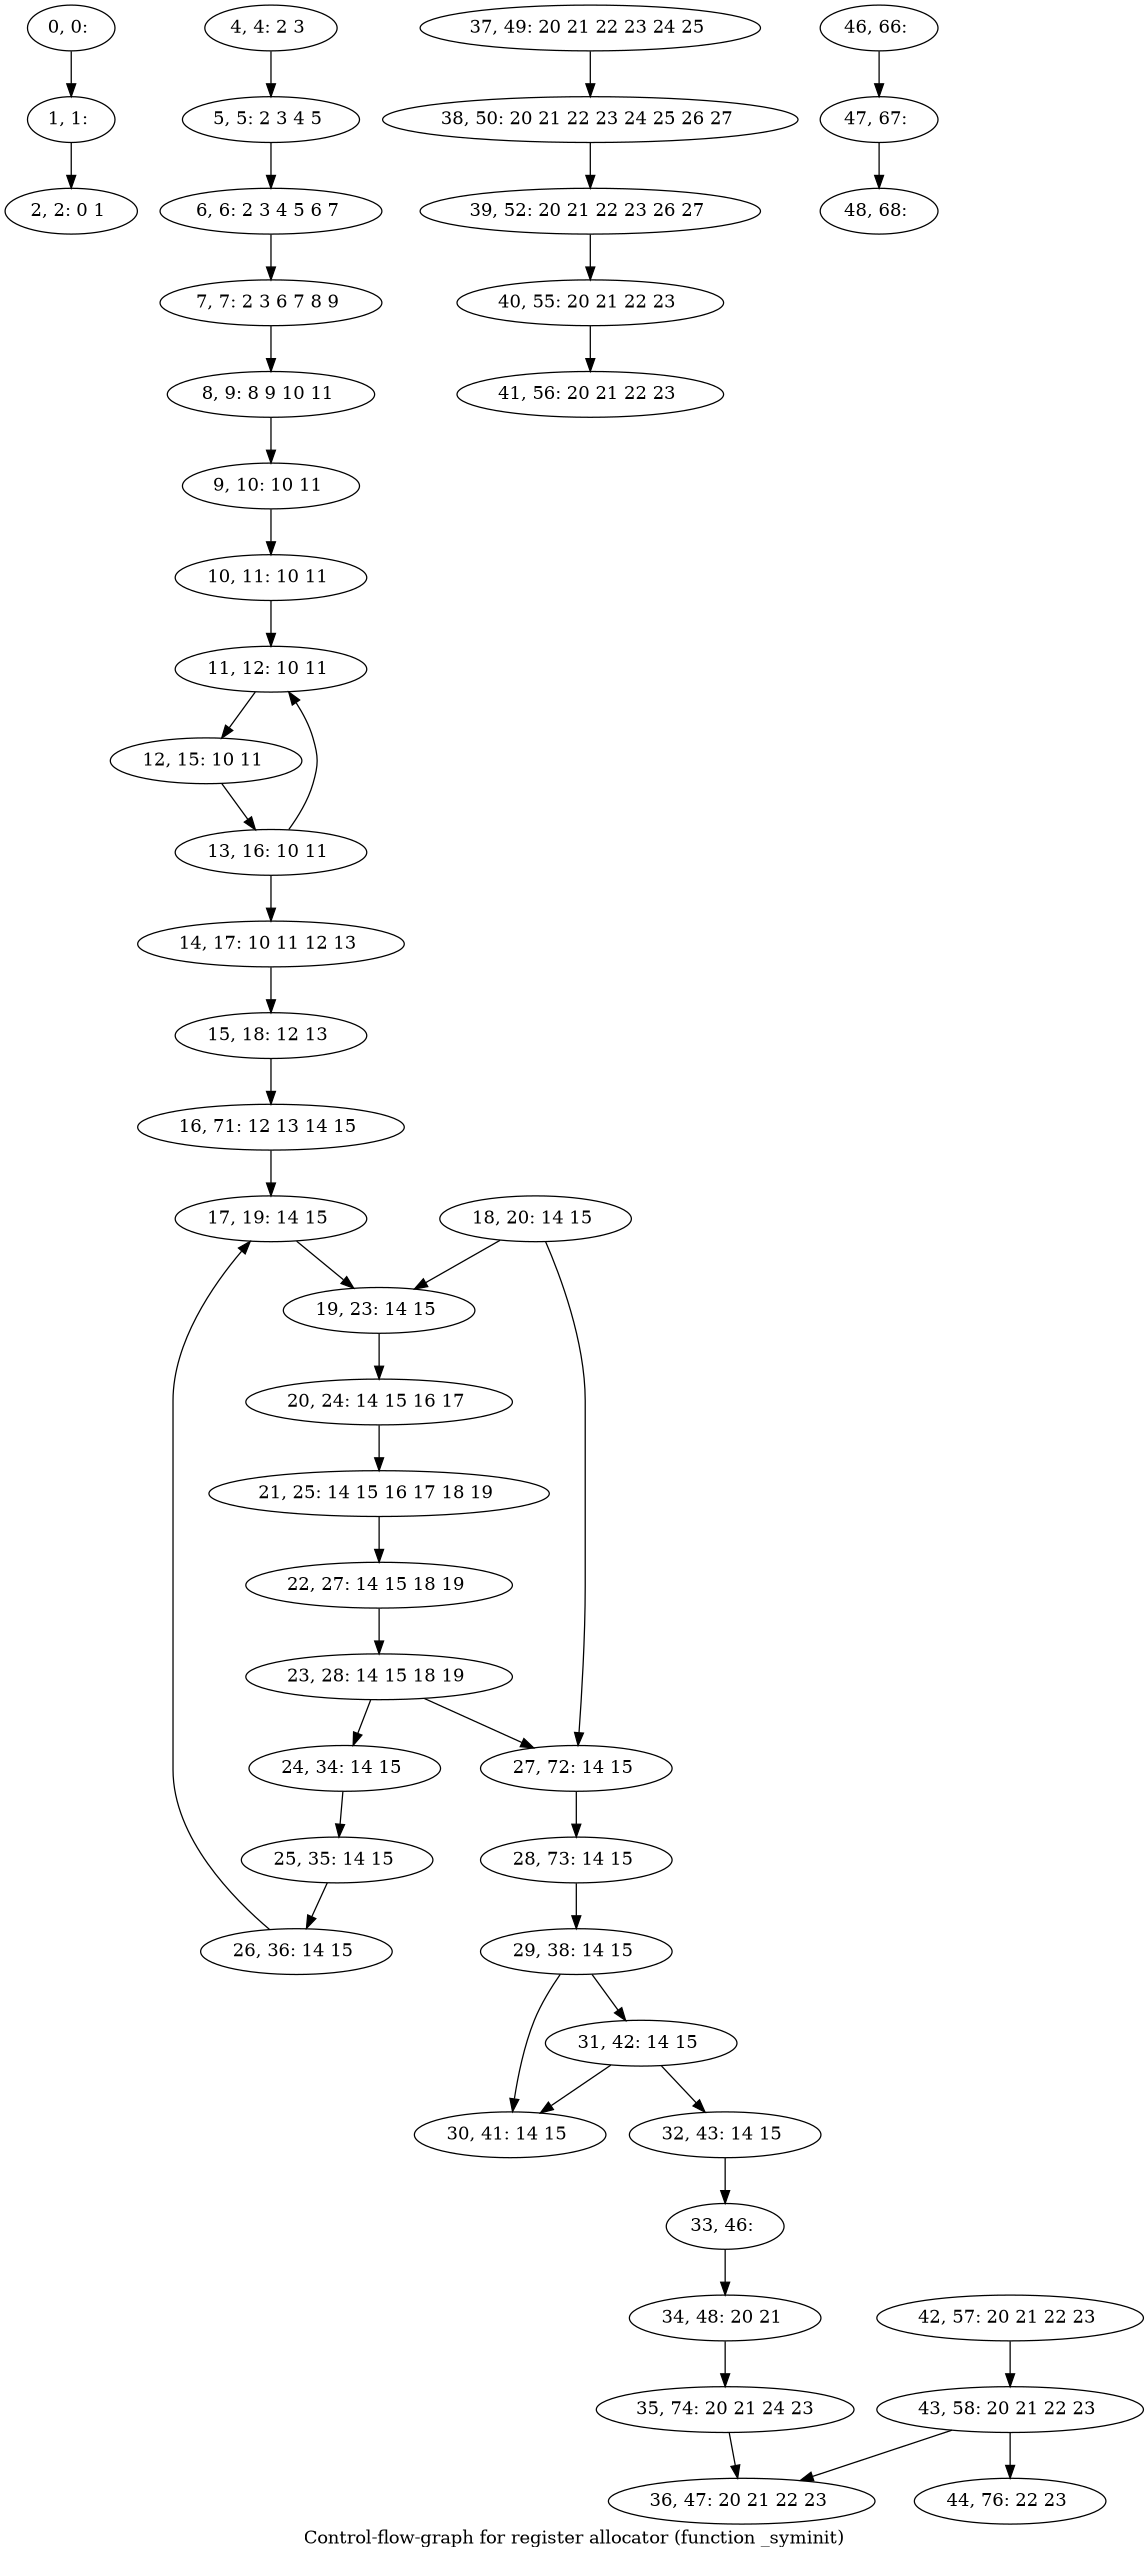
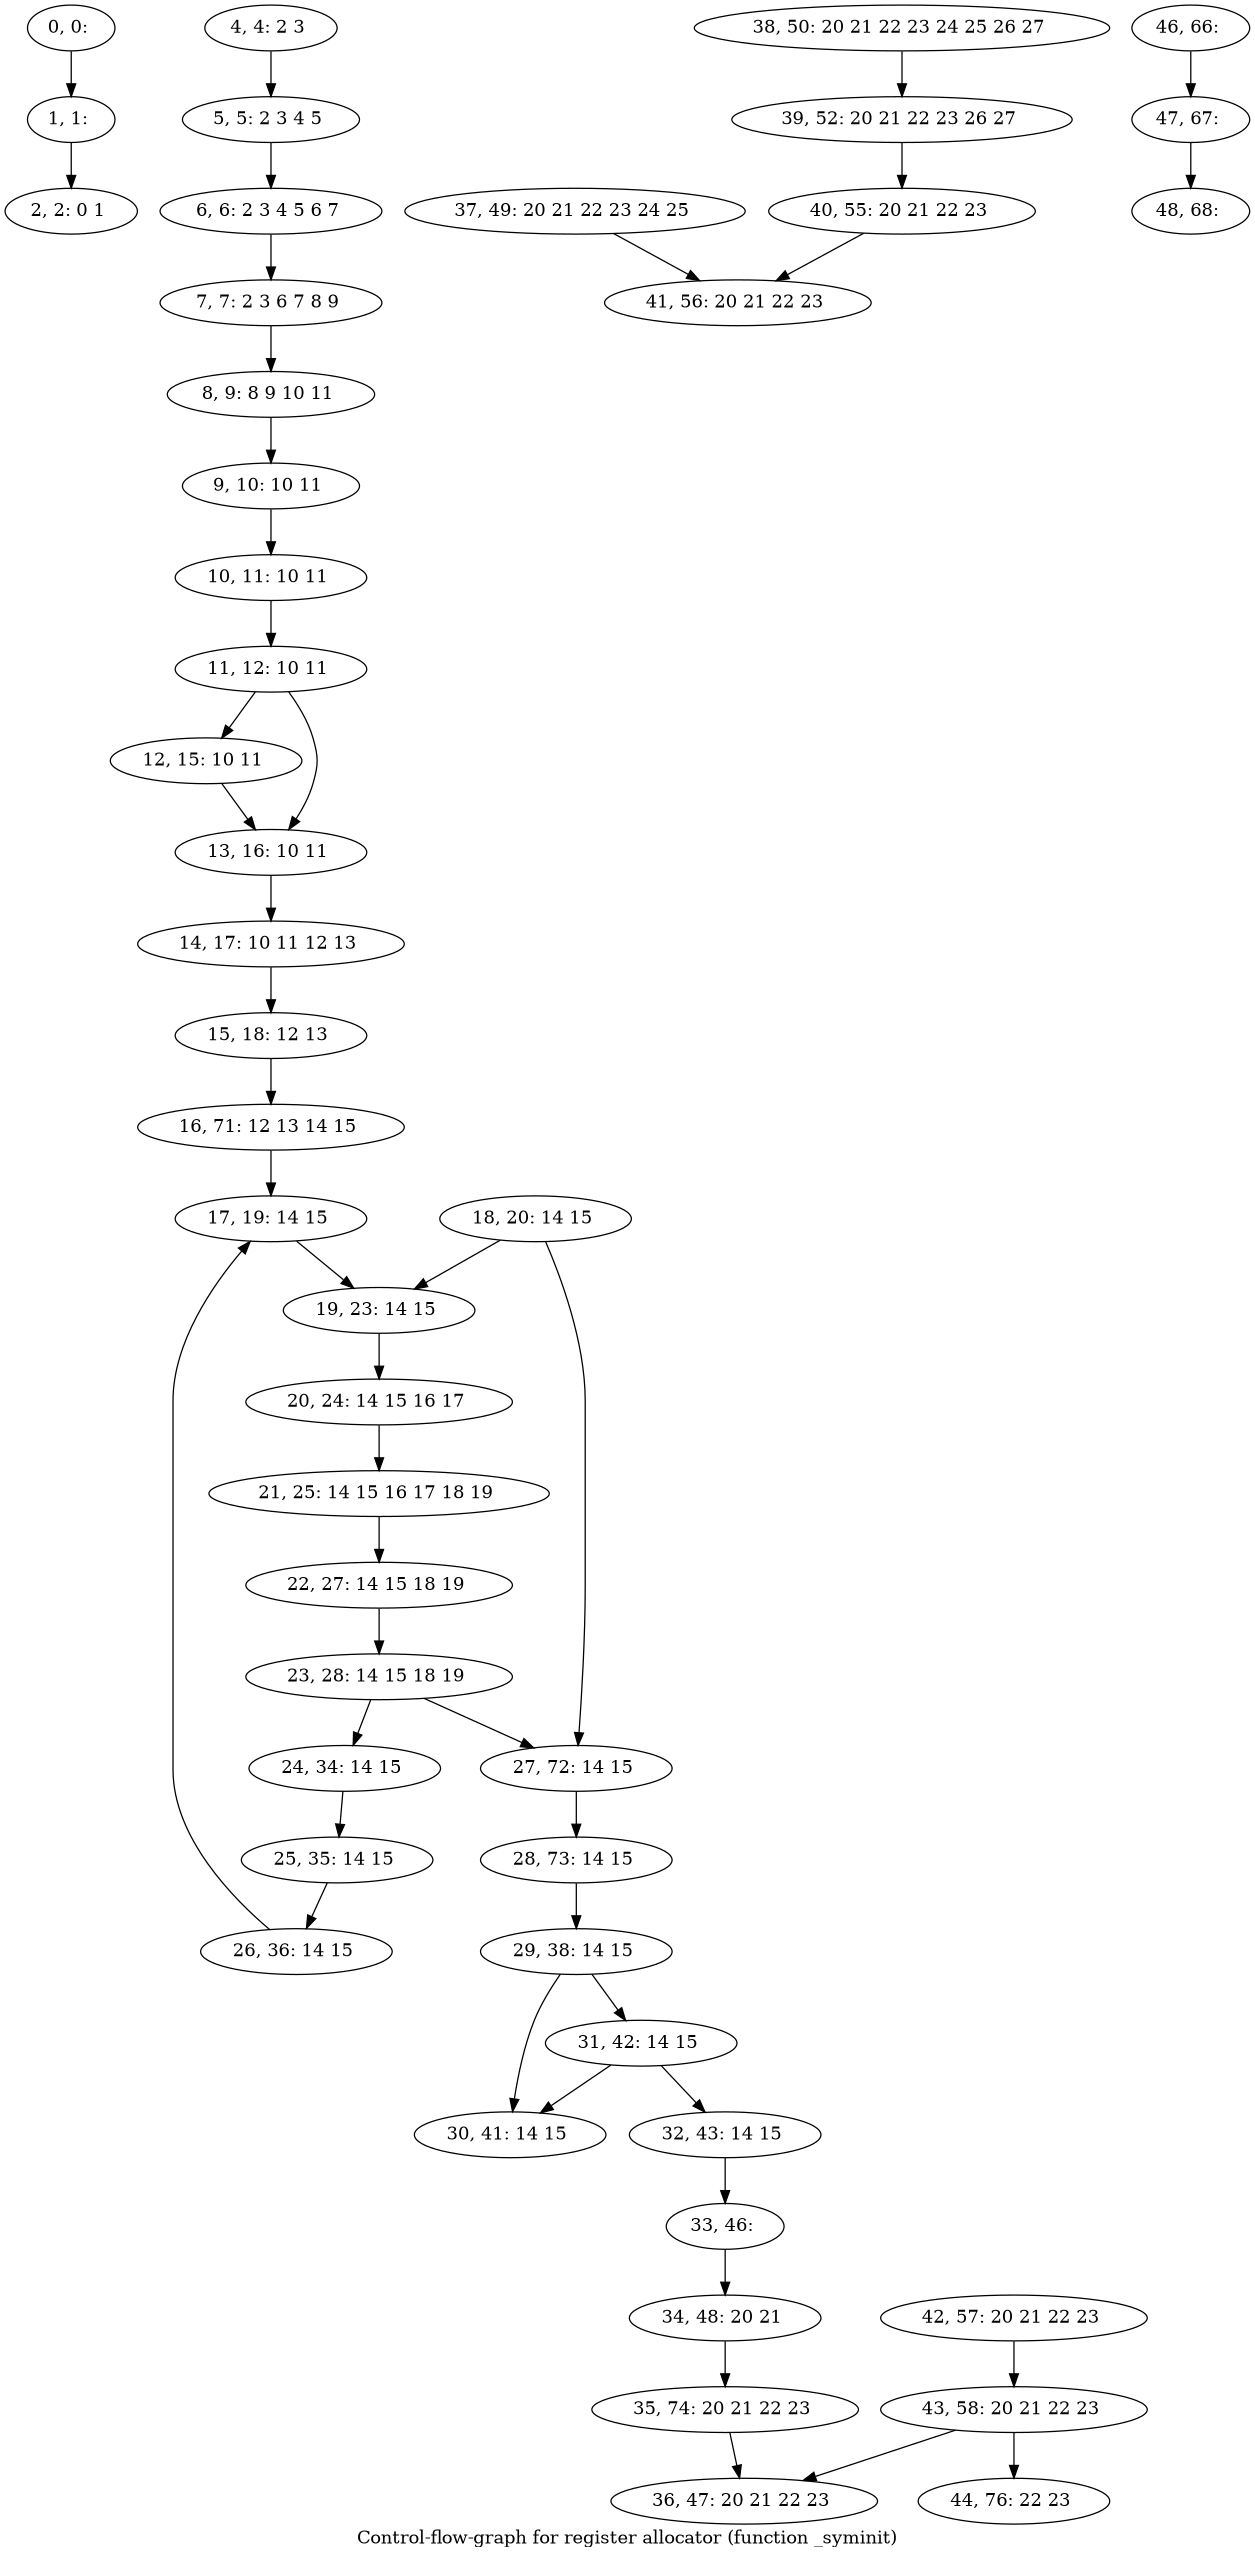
edge "37, 49: 20 21 22 23 24 25" -> "38, 50: 20 21 22 23 24 25 26 27": now "37, 49: 20 21 22 23 24 25" -> "41, 56: 20 21 22 23"
edge "13, 16: 10 11" -> "11, 12: 10 11": reversed
node "35, 74: 20 21 24 23": label "35, 74: 20 21 24 23" -> "35, 74: 20 21 22 23"
